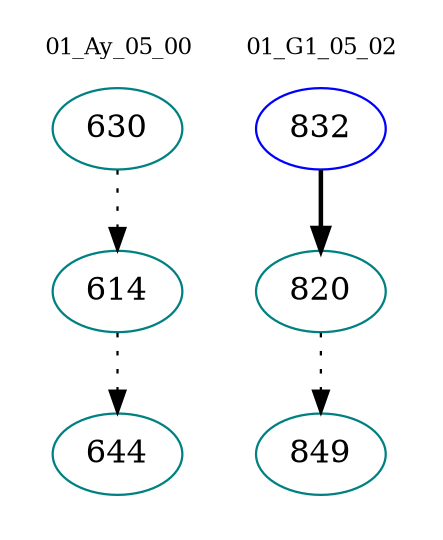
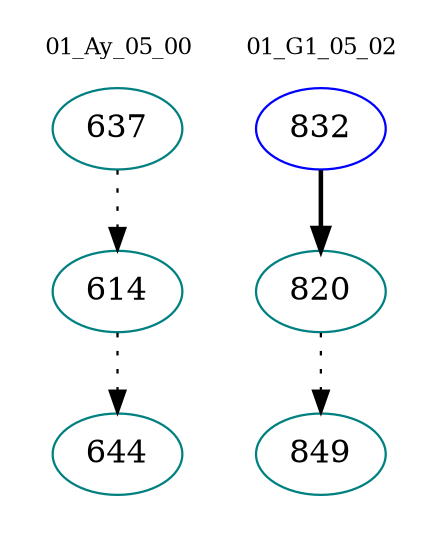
node "630": label "630" -> "637"
